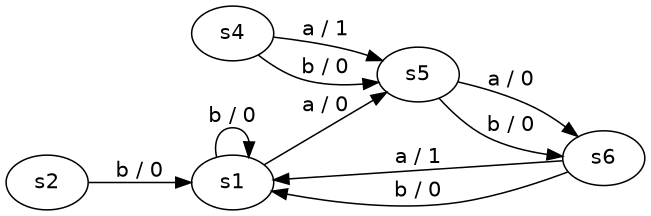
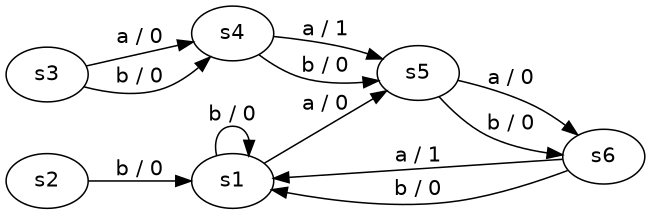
node "s3": added
